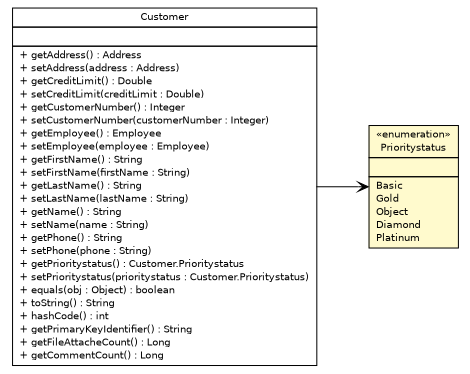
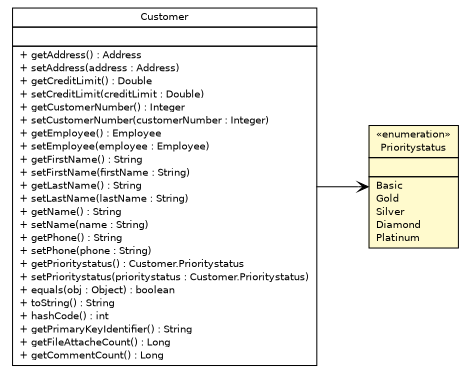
node "Prioritystatus": text "Object" -> "Silver"
